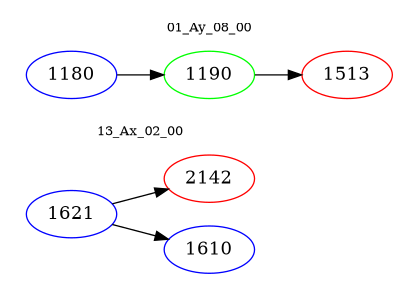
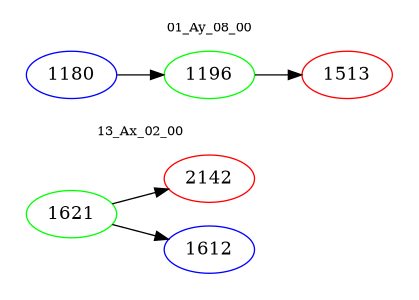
node "1190": label "1190" -> "1196"
node "1621": color blue -> green
node "1610": label "1610" -> "1612"
